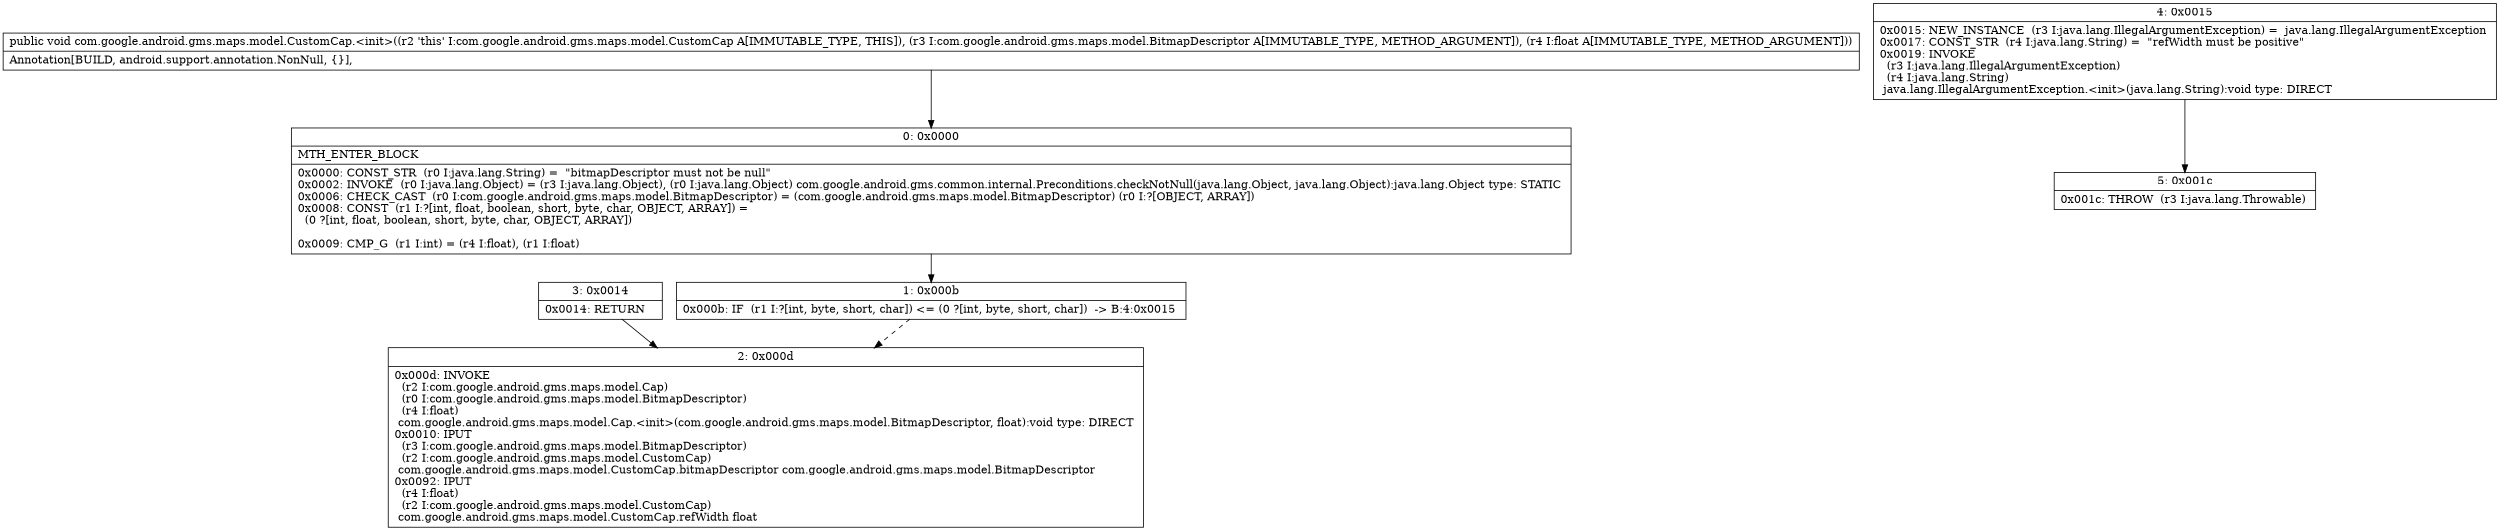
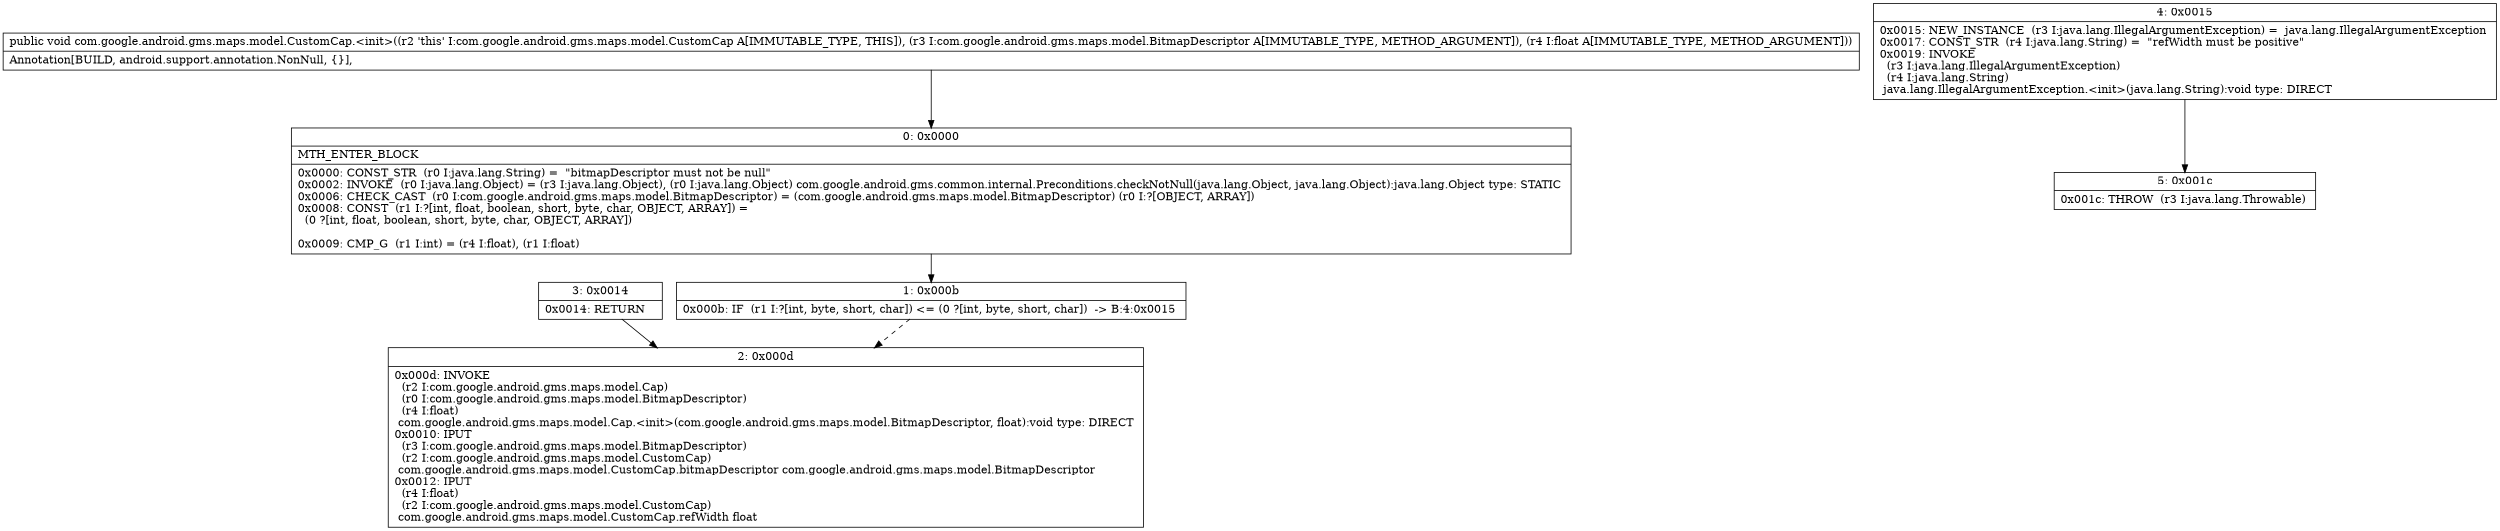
node "2: 0x000d": text "0x0092: IPUT" -> "0x0012: IPUT"
